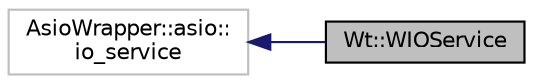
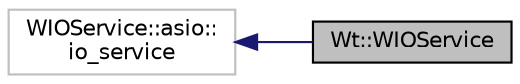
node "AsioWrapper::asio:: io_service": label "AsioWrapper::asio:: io_service" -> "WIOService::asio:: io_service"
